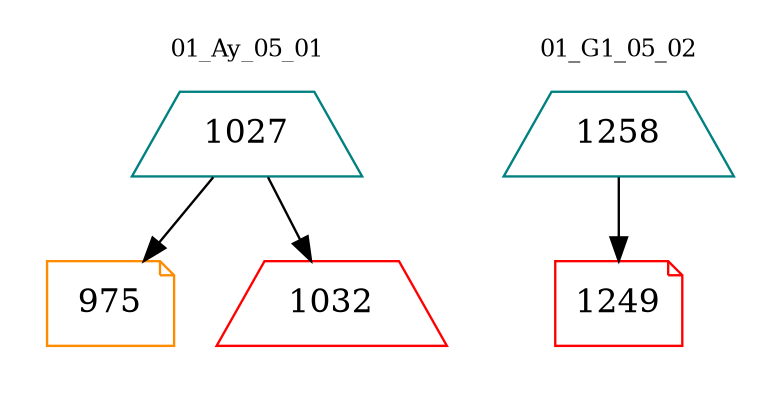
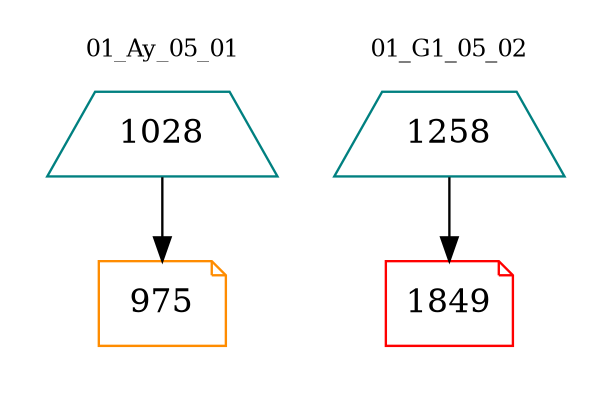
node "1027": label "1027" -> "1028"
node "1032": removed
node "1249": label "1249" -> "1849"
